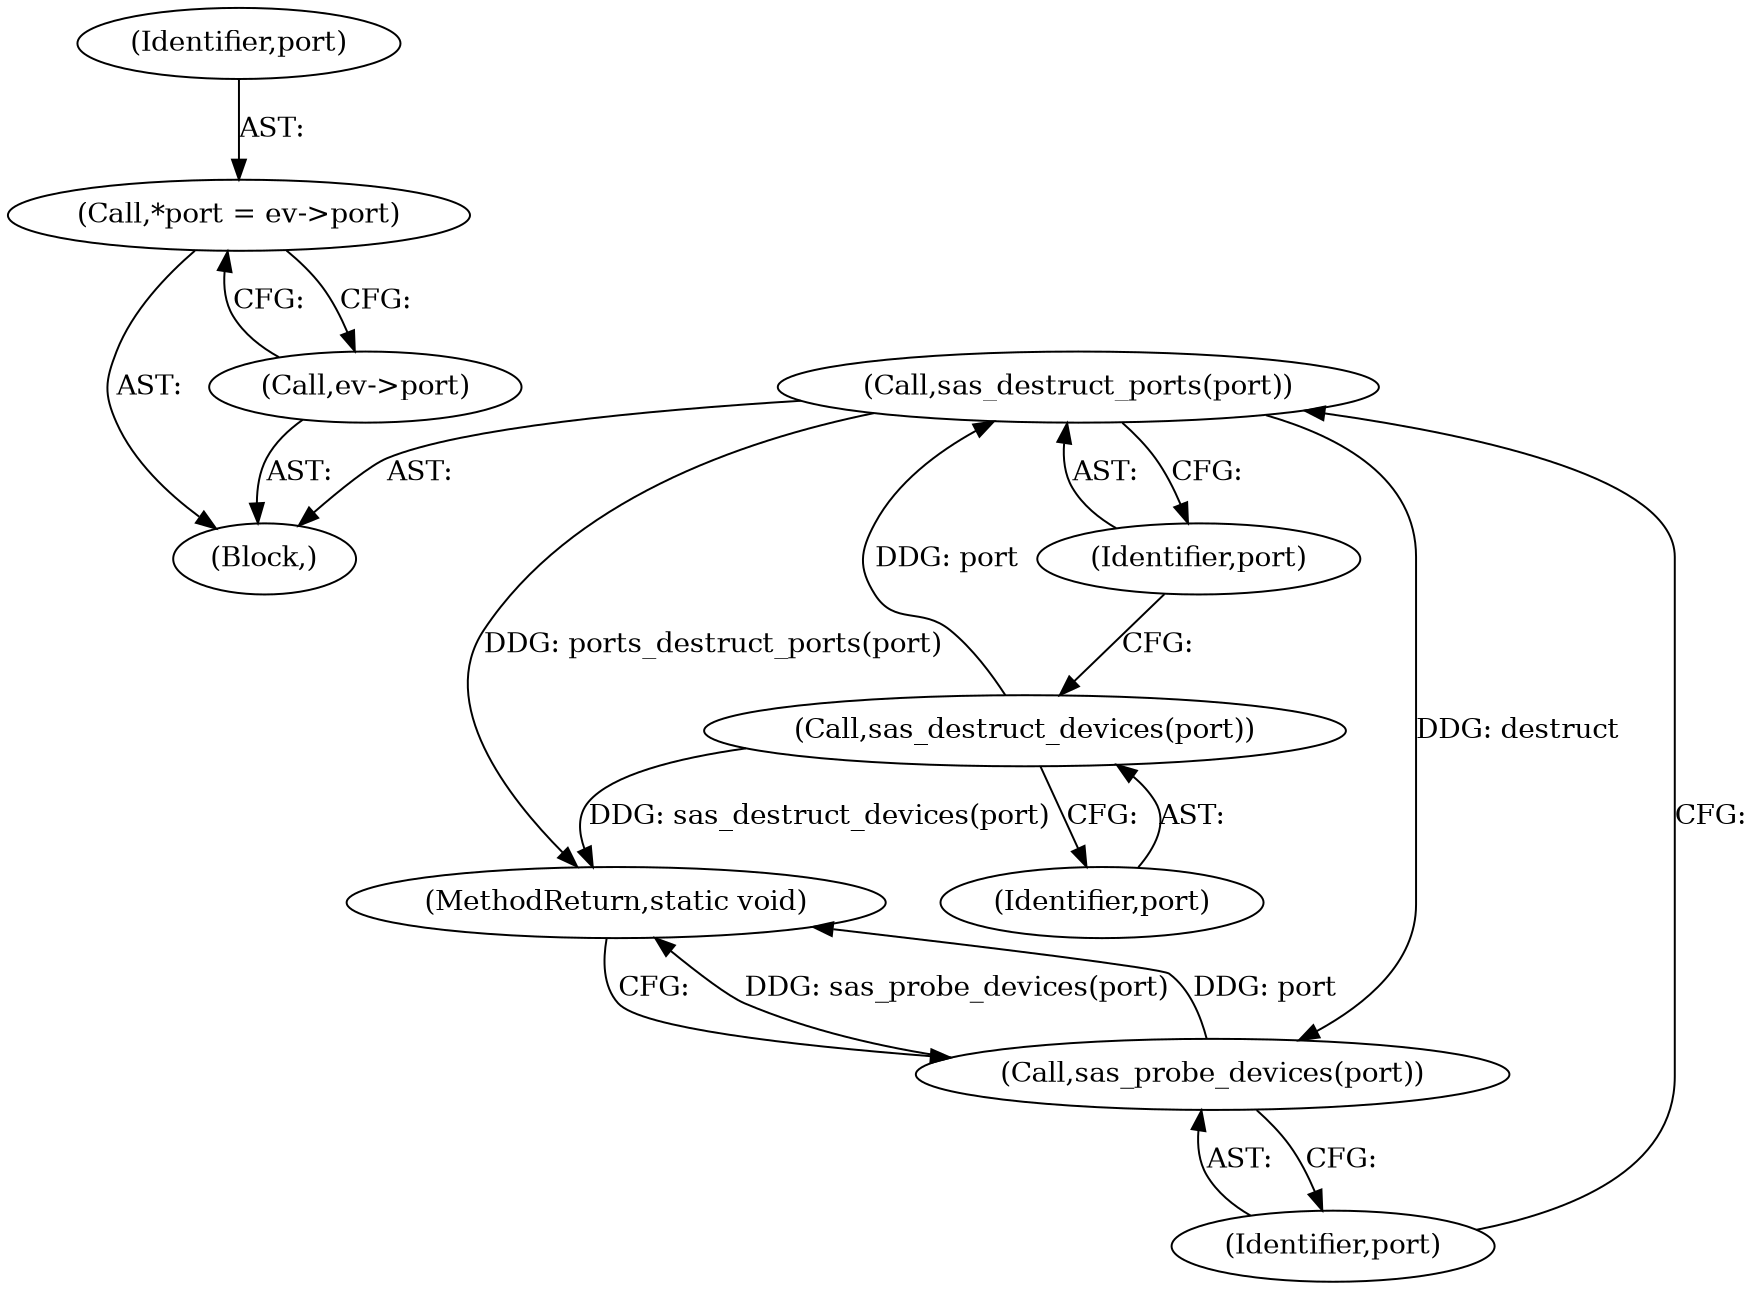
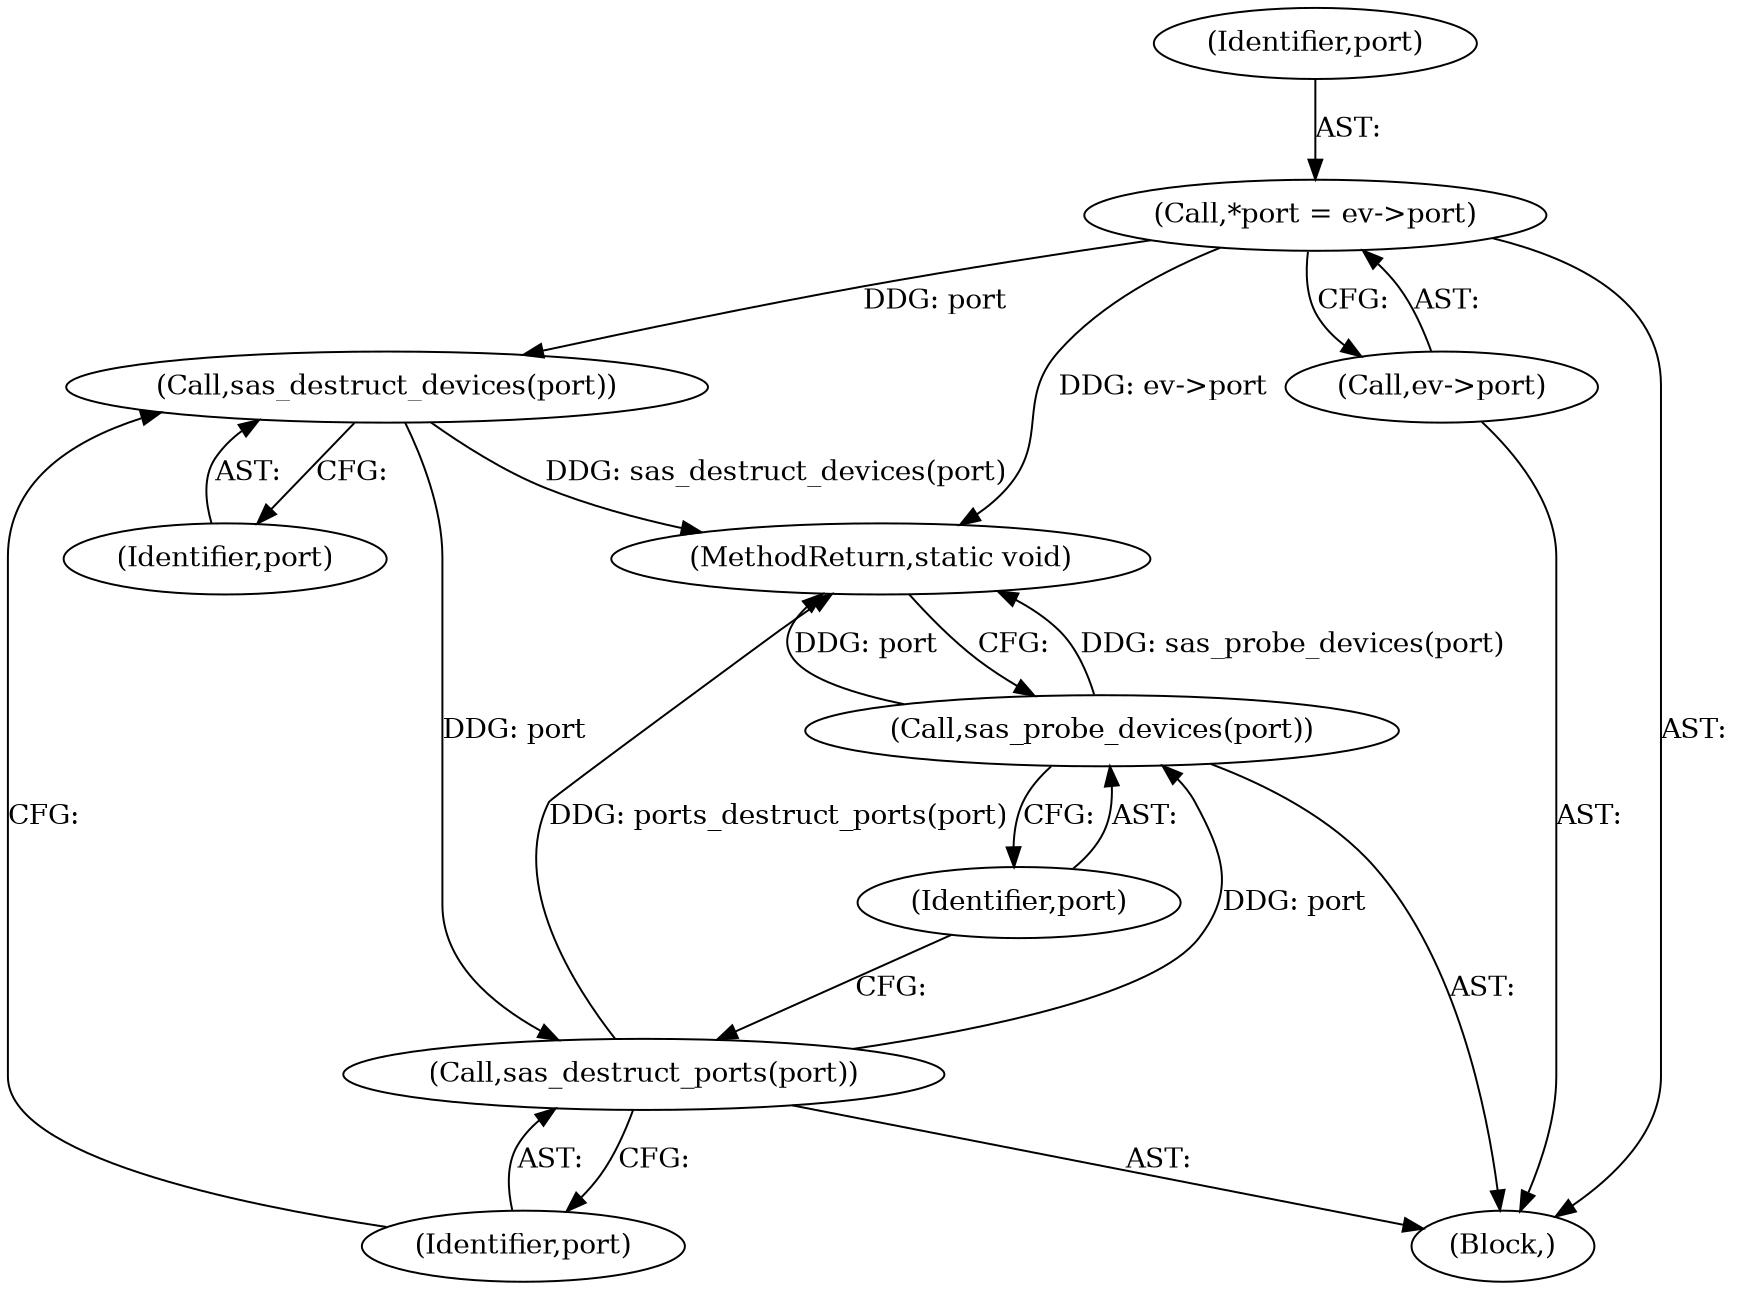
edge "(Call,*port = ev->port)" -> "(Call,sas_destruct_devices(port))": added, label "DDG: port"
edge "(Call,ev->port)" -> "(Call,*port = ev->port)": label "CFG: " -> "AST: "
edge "(Call,*port = ev->port)" -> "(MethodReturn,static void)": added, label "DDG: ev->port"
edge "(Call,sas_destruct_ports(port))" -> "(Call,sas_probe_devices(port))": label "DDG: destruct" -> "DDG: port"
edge "(Call,sas_probe_devices(port))" -> "(Block,)": added, label "AST:"
